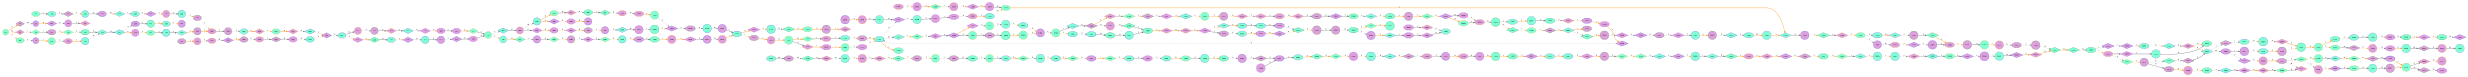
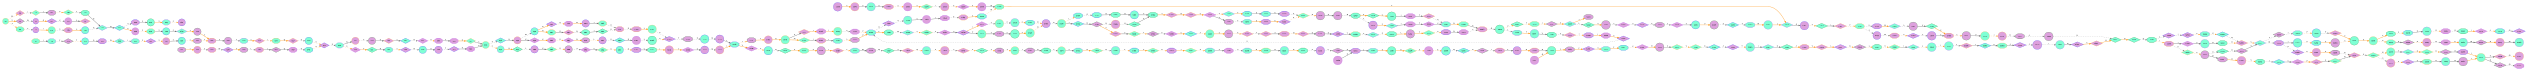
edge "S262" -> "S269": added, label "I"
node "S280": shape diamond -> octagon
edge "S280" -> "S288": now "S281" -> "S288"
edge "S353" -> "S135": now "S353" -> "S360"
node "S94": added
node "S254": color darkorange -> darkgreen
edge "S247" -> "S254": style dashed -> bold
node "S232": color darkgreen -> darkorange
node "S60": shape diamond -> circle
node "S176": fillcolor aquamarine -> plum
node "S356": color darkgreen -> blue
edge "S133" -> "S139": now "S136" -> "S139"
edge "S264" -> "S257": reversed
edge "S351" -> "S357": color gray40 -> darkorange
edge "S129" -> "S132": added, label "L"
node "S285": fillcolor plum -> aquamarine
node "S270": shape diamond -> circle
edge "S318" -> "S325": now "S318" -> "S333"
node "S341": fillcolor aquamarine -> plum
edge "S140" -> "S143": color gray40 -> darkorange
edge "S297" -> "S308": now "S303" -> "S308"
